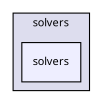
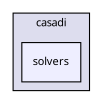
cluster "solvers": label "solvers" -> "casadi"
